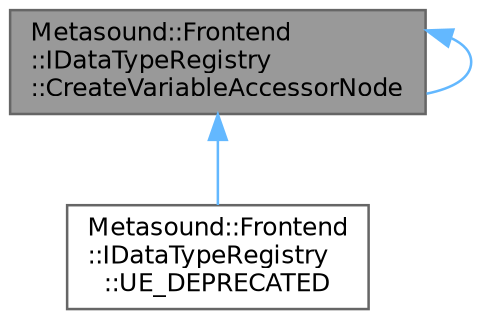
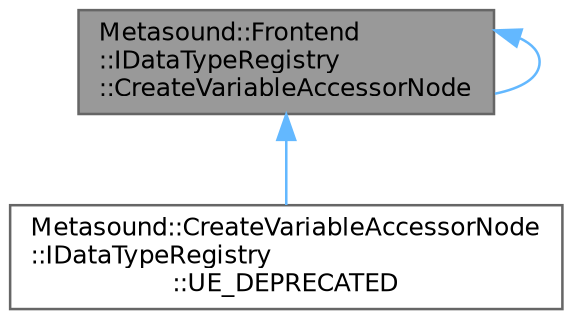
node "Metasound::Frontend ::IDataTypeRegistry ::UE_DEPRECATED": label "Metasound::Frontend ::IDataTypeRegistry ::UE_DEPRECATED" -> "Metasound::CreateVariableAccessorNode ::IDataTypeRegistry ::UE_DEPRECATED"
